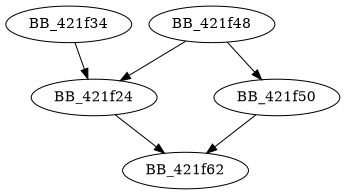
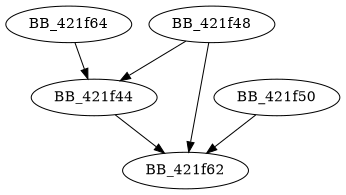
node "BB_421f34": label "BB_421f34" -> "BB_421f64"
edge "BB_421f48" -> "BB_421f50": now "BB_421f48" -> "BB_421f62"
node "BB_421f24": label "BB_421f24" -> "BB_421f44"
